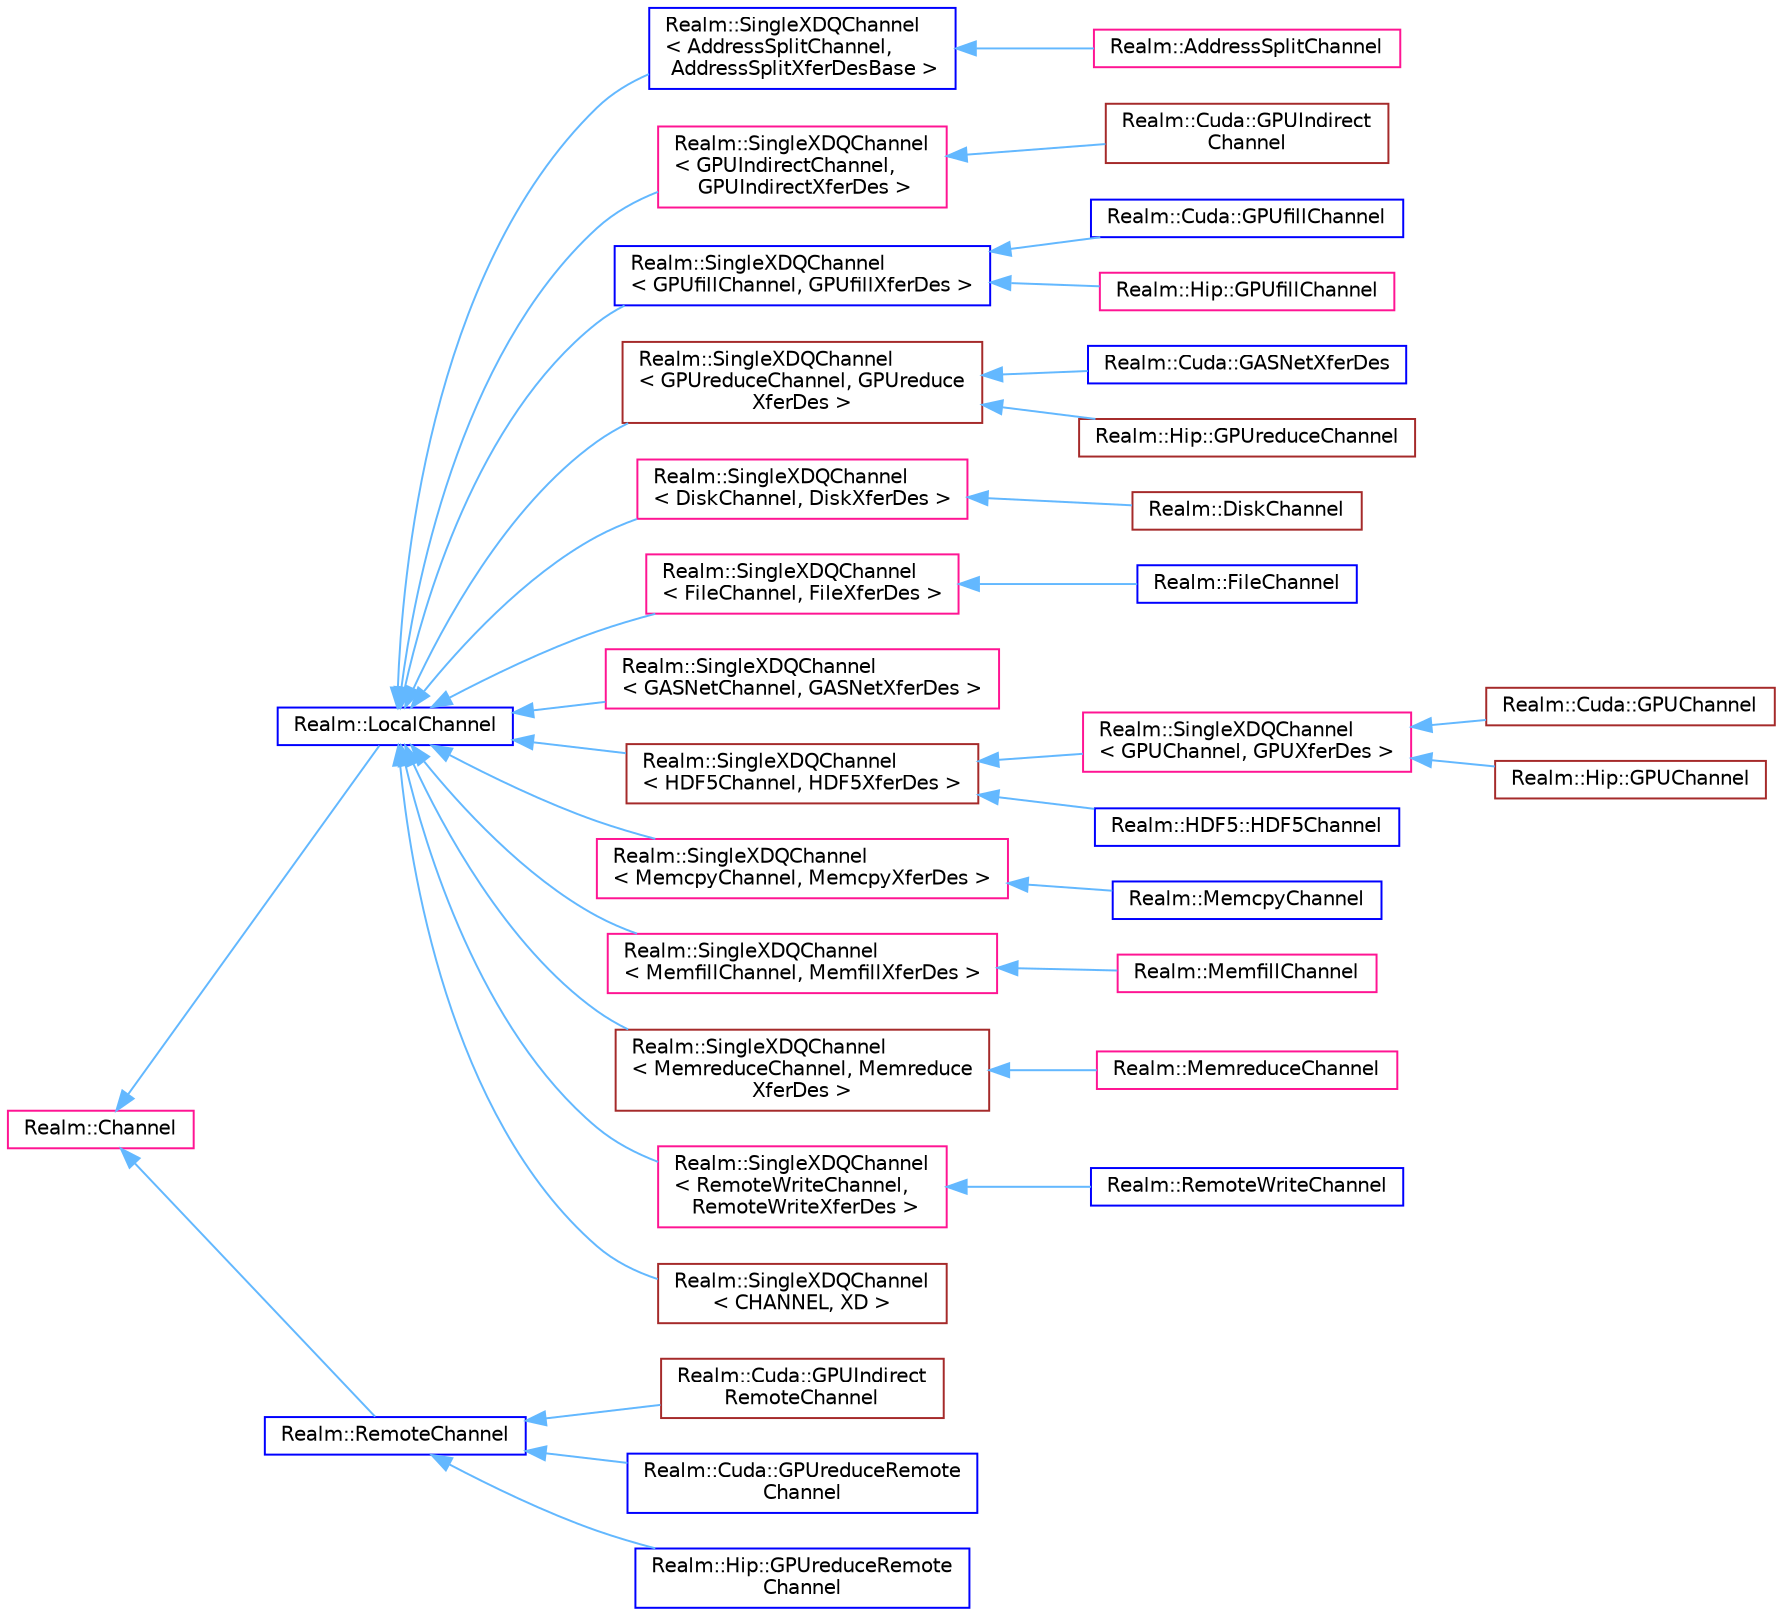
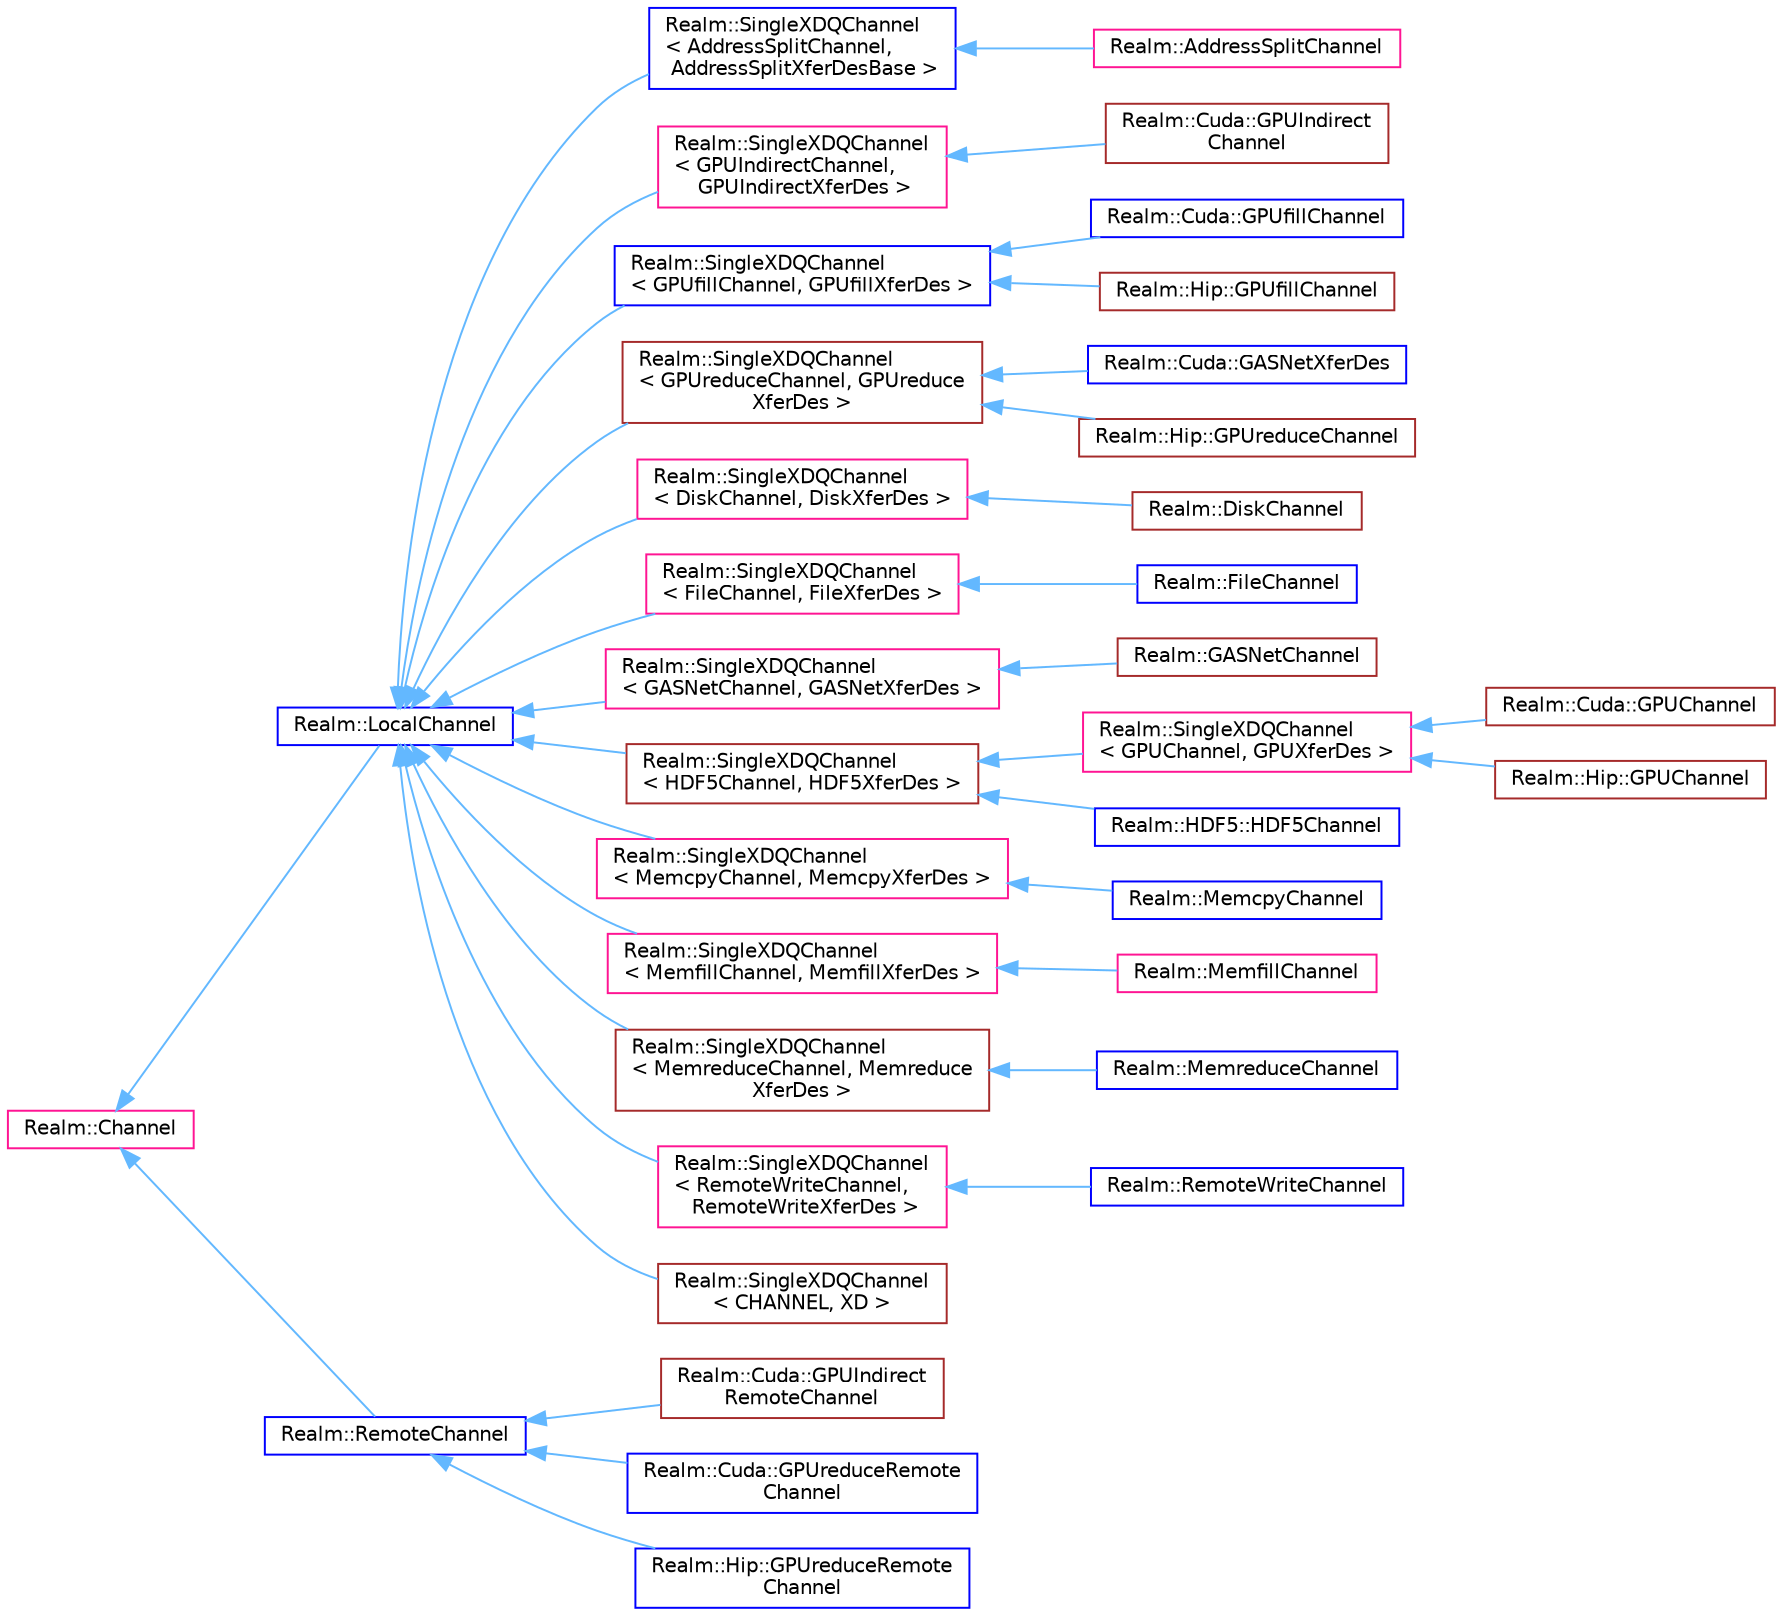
node "Realm::Hip::GPUfillChannel": color deeppink -> brown
node "Realm::GASNetChannel": added
node "Realm::MemreduceChannel": color deeppink -> blue
